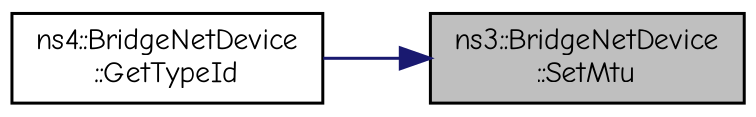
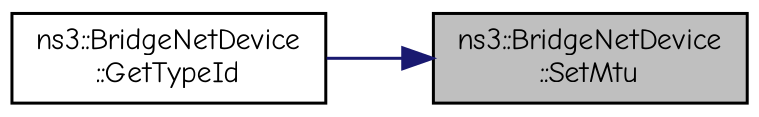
node "ns4::BridgeNetDevice ::GetTypeId": label "ns4::BridgeNetDevice ::GetTypeId" -> "ns3::BridgeNetDevice ::GetTypeId"
